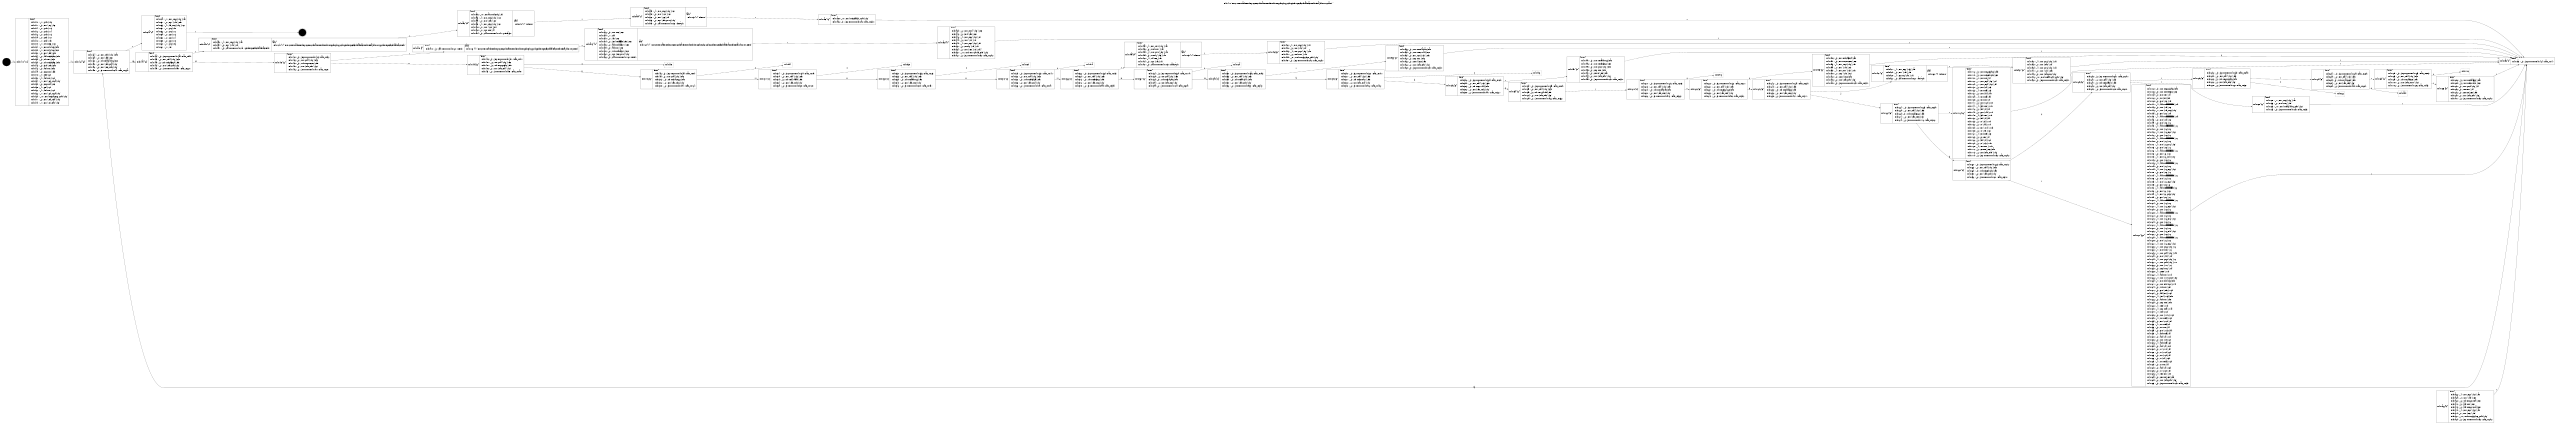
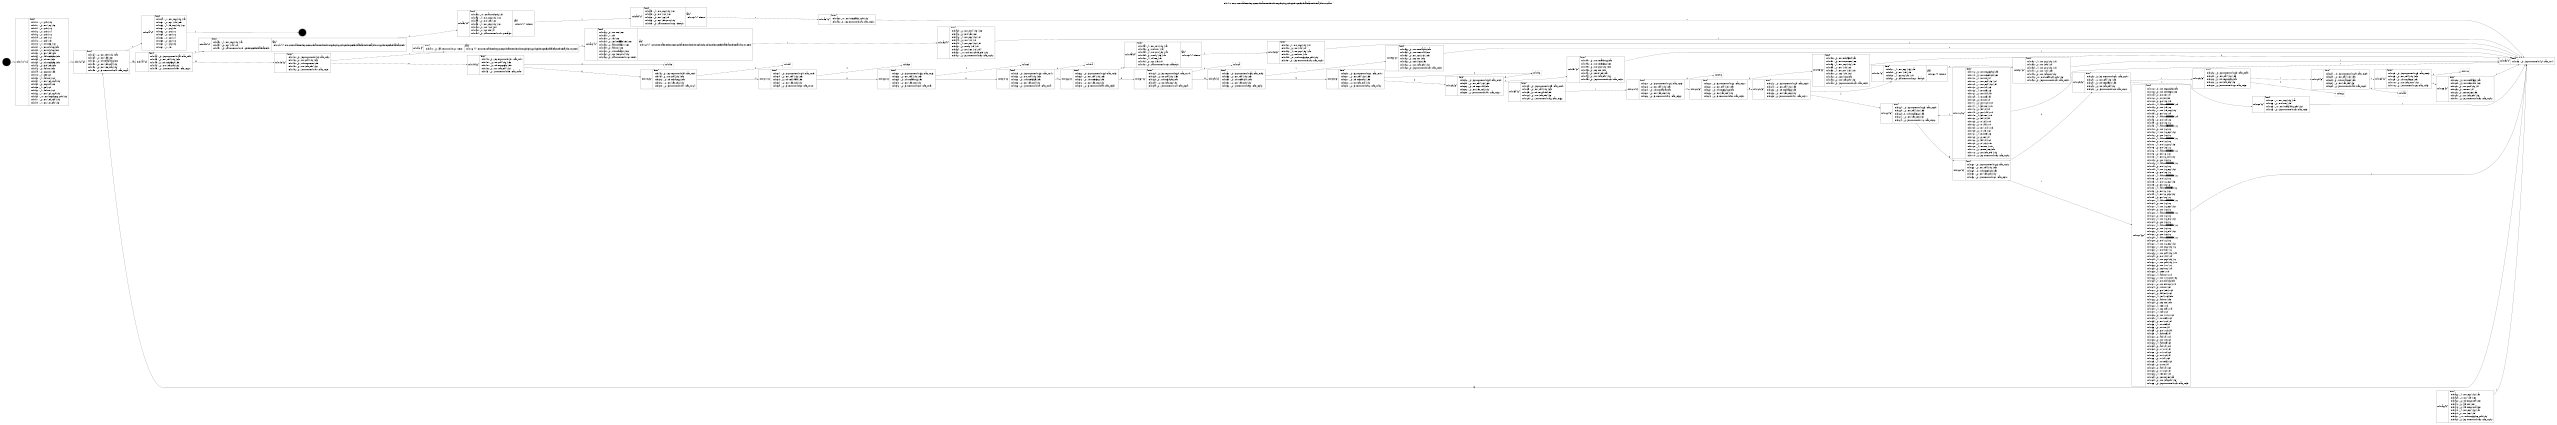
edge "0x4015d8 [28]" -> "0x4015f4 [28]": now "0x4015d8 [28]" -> "0x401906"
edge "0x401664 [28]" -> "0x401716 [106]": reversed
